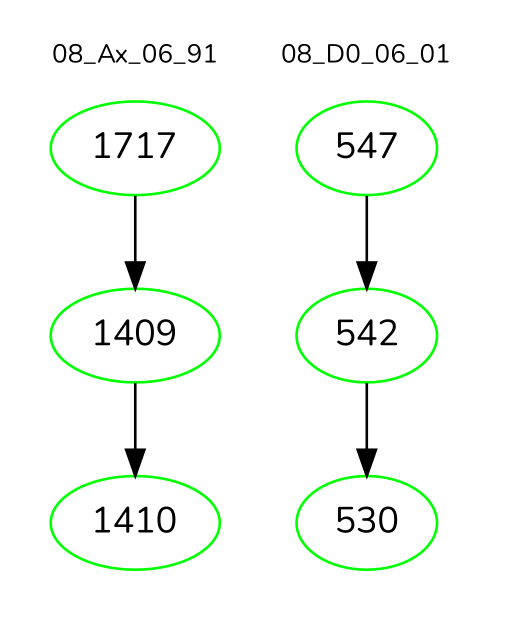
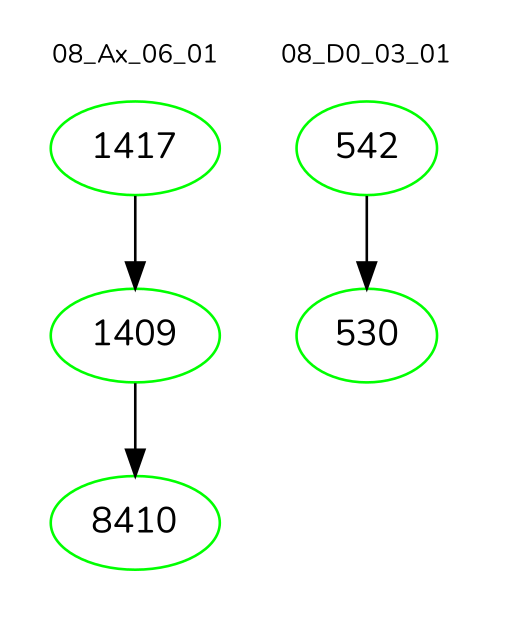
cluster "08_Ax_06_91": label "08_Ax_06_91" -> "08_Ax_06_01"
cluster "08_D0_06_01": label "08_D0_06_01" -> "08_D0_03_01"
node "1717": label "1717" -> "1417"
node "547": removed
node "1410": label "1410" -> "8410"
